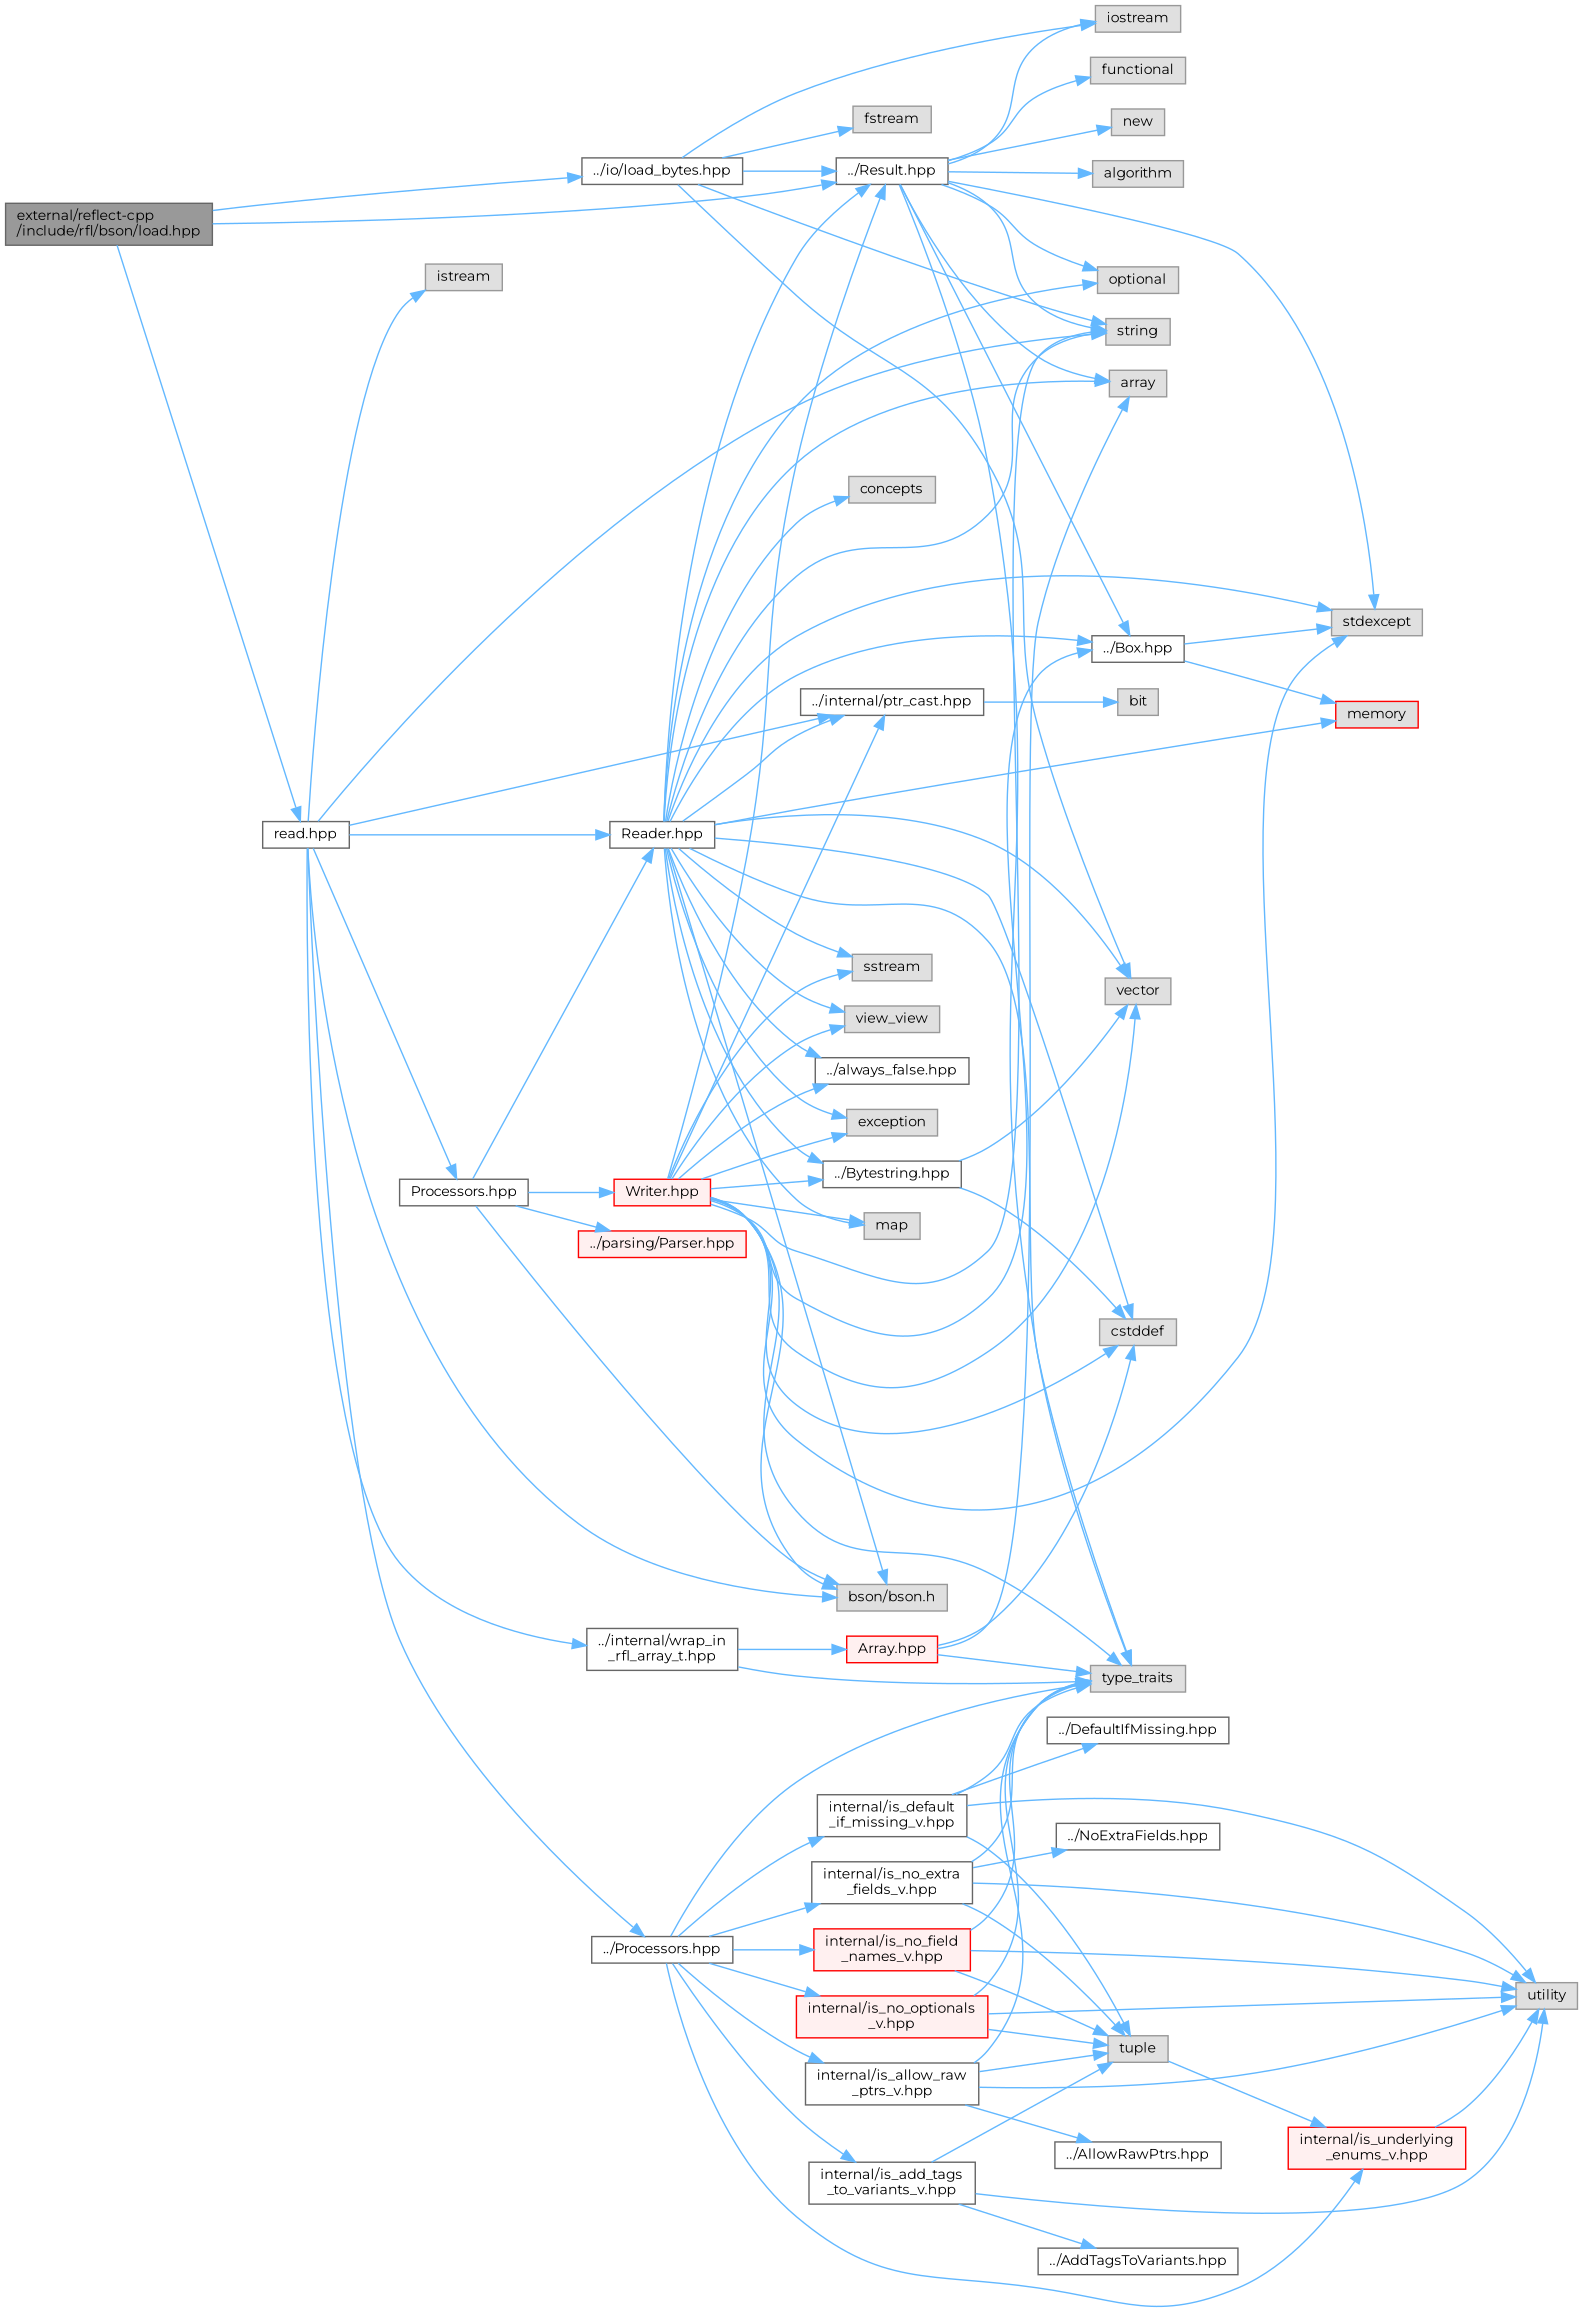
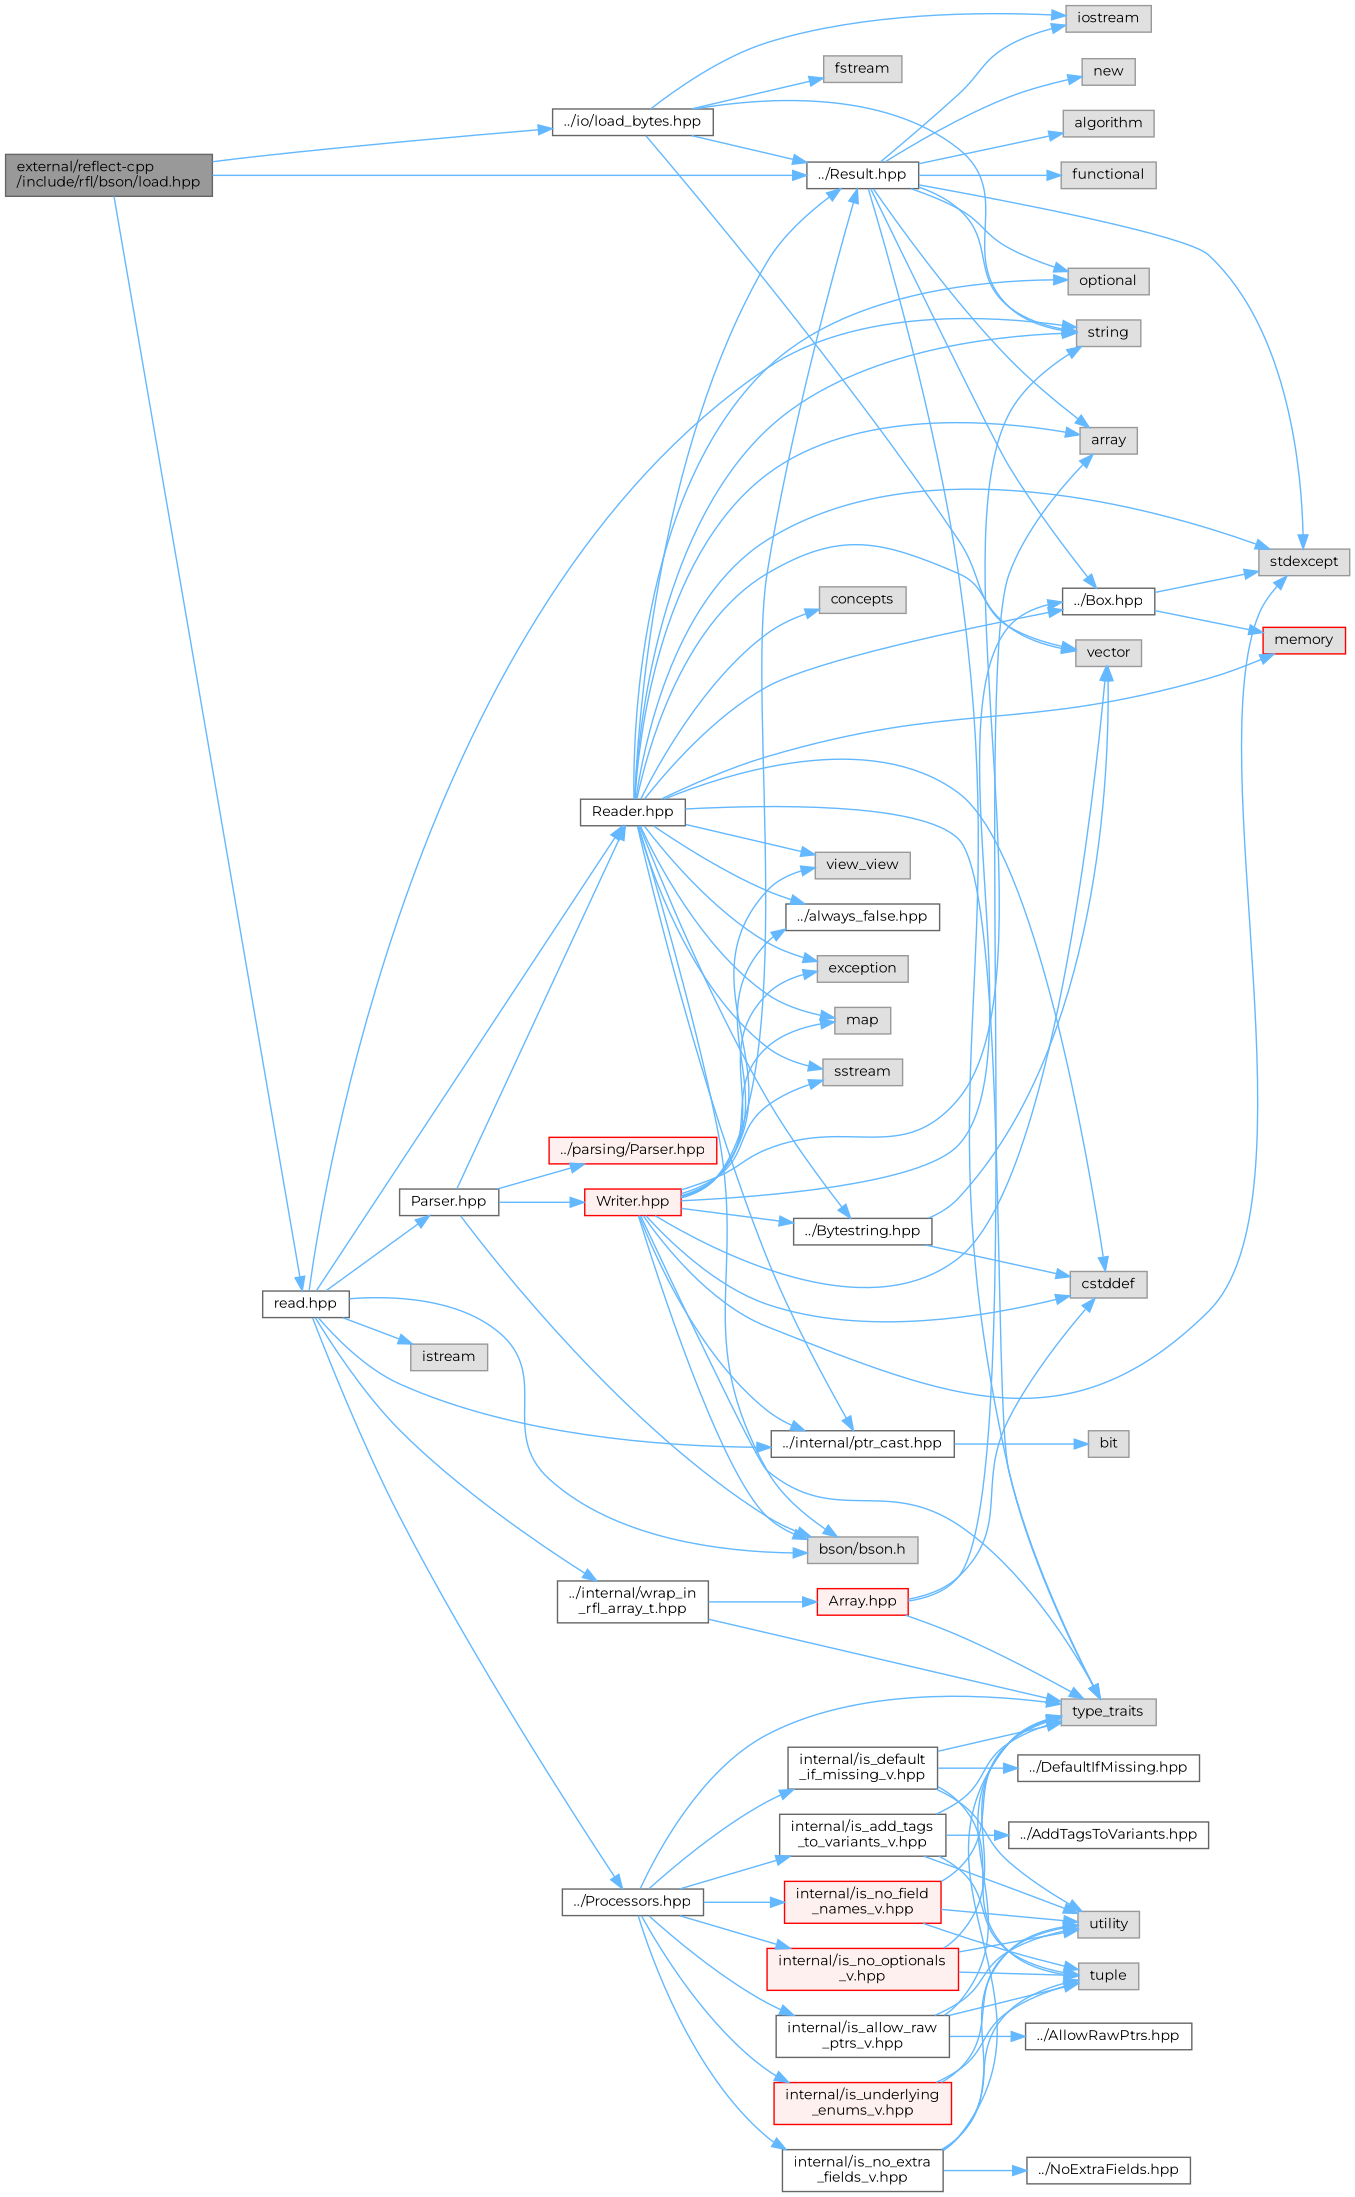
node "Processors.hpp": label "Processors.hpp" -> "Parser.hpp"
edge "internal/is_add_tags _to_variants_v.hpp" -> "type_traits": added
edge "tuple" -> "internal/is_underlying _enums_v.hpp": reversed
